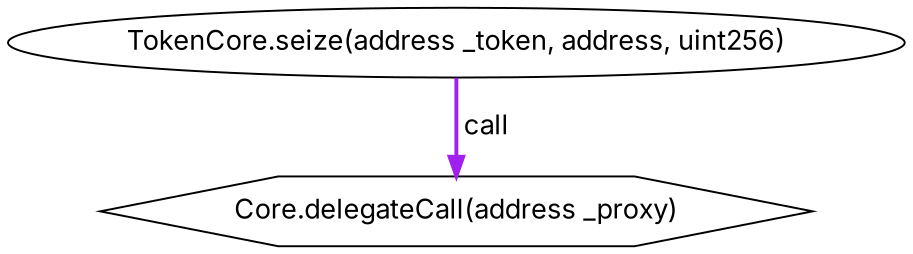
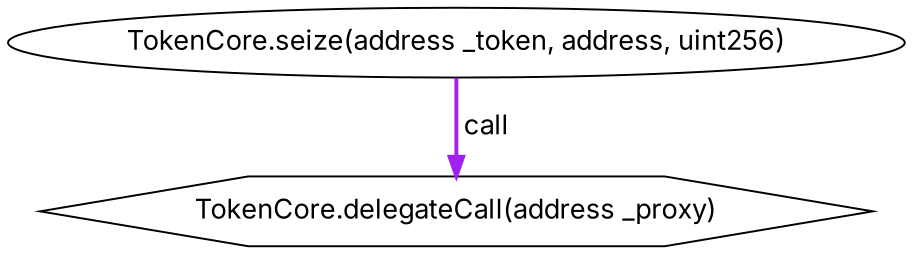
node "Core.delegateCall(address _proxy)": label "Core.delegateCall(address _proxy)" -> "TokenCore.delegateCall(address _proxy)"
